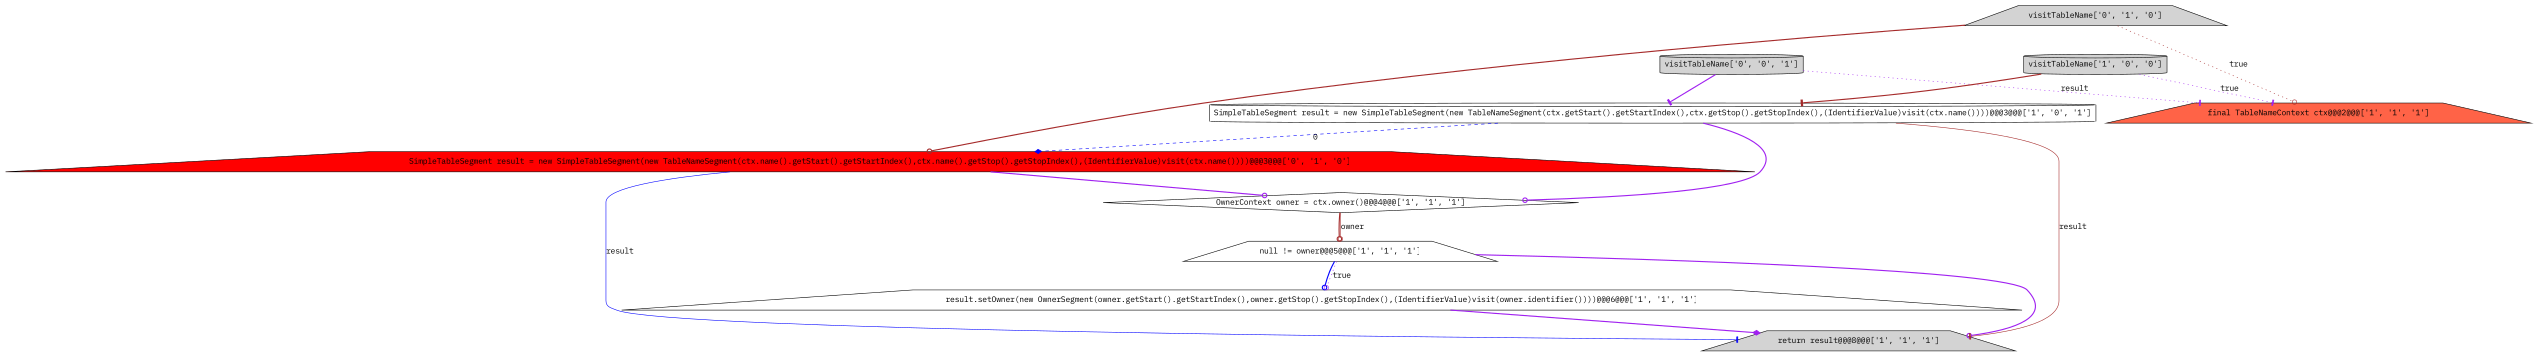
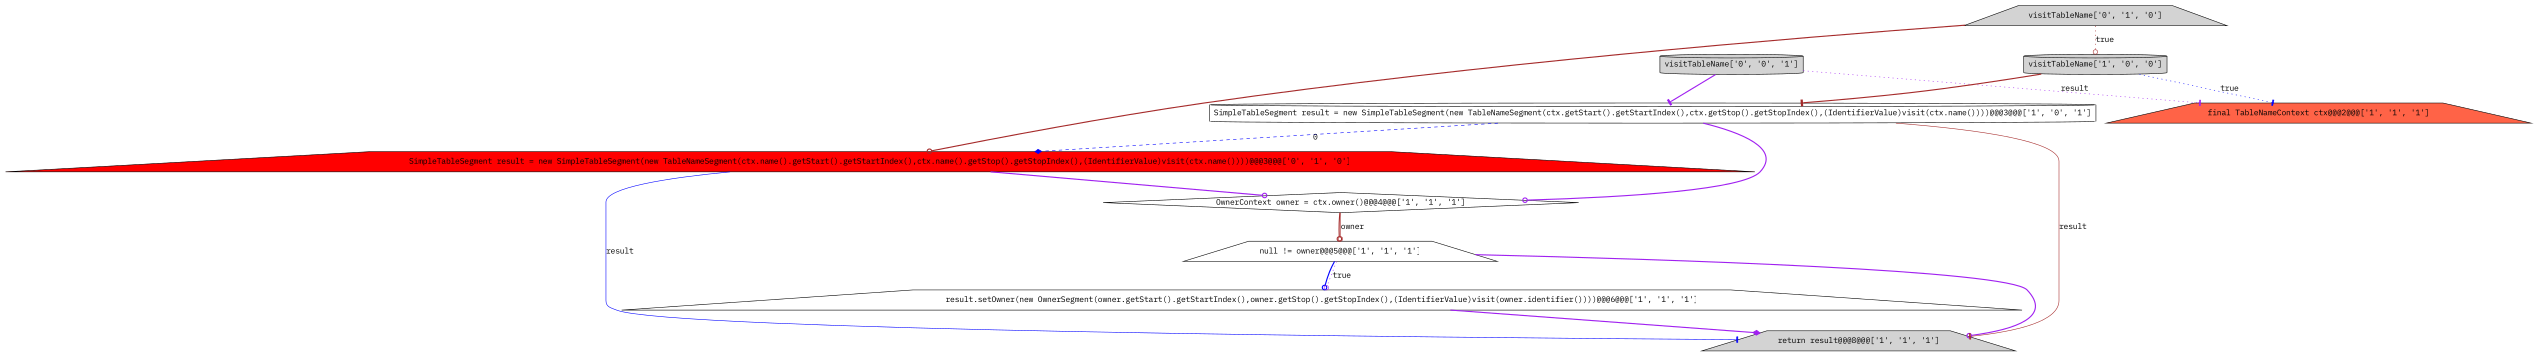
edge "visitTableName['0', '1', '0']" -> "final TableNameContext ctx@@@2@@@['1', '1', '1']": now "visitTableName['0', '1', '0']" -> "visitTableName['1', '0', '0']"
edge "visitTableName['1', '0', '0']" -> "final TableNameContext ctx@@@2@@@['1', '1', '1']": color purple -> blue
